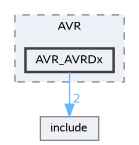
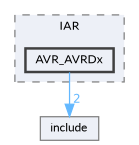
cluster "AVR": label "AVR" -> "IAR"
